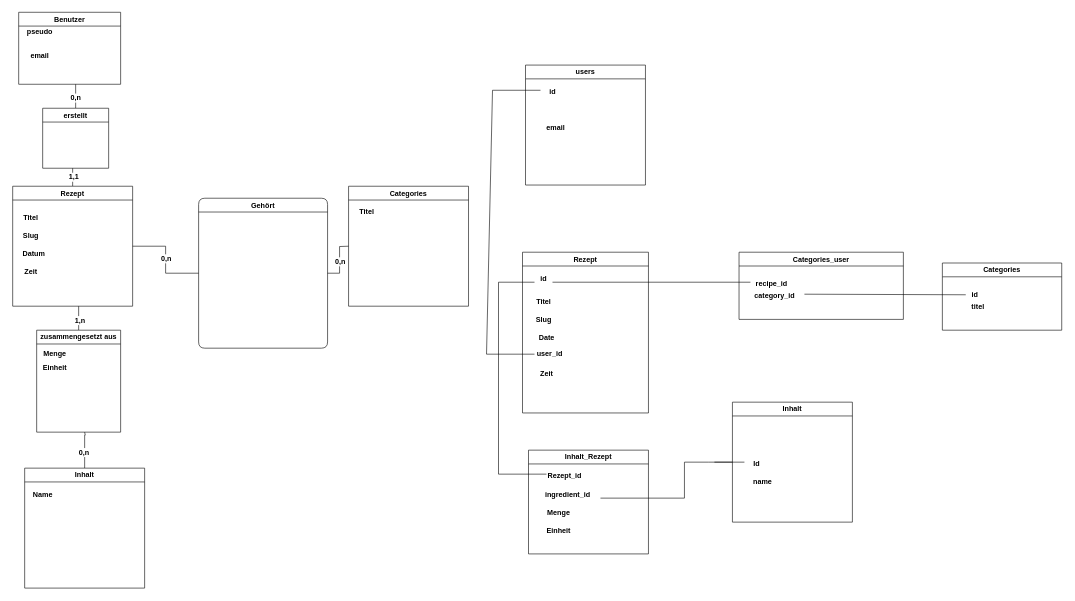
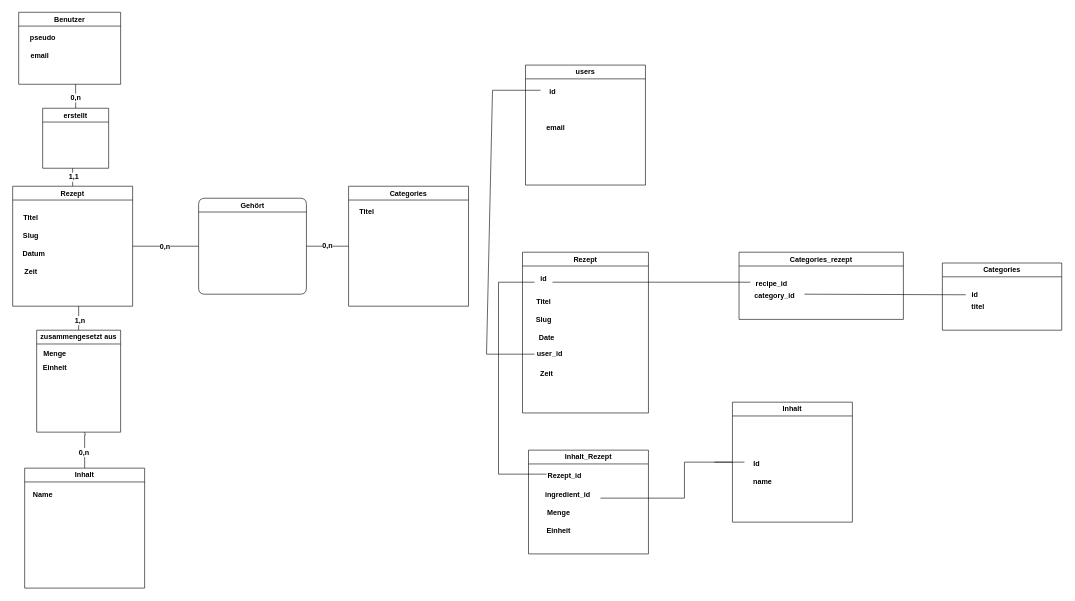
node "pseudo": moved (39, 32) -> (42, 38)
node "Categories_user": label "Categories_user" -> "Categories_rezept"
node "Gehört": size 129x150 -> 108x96
